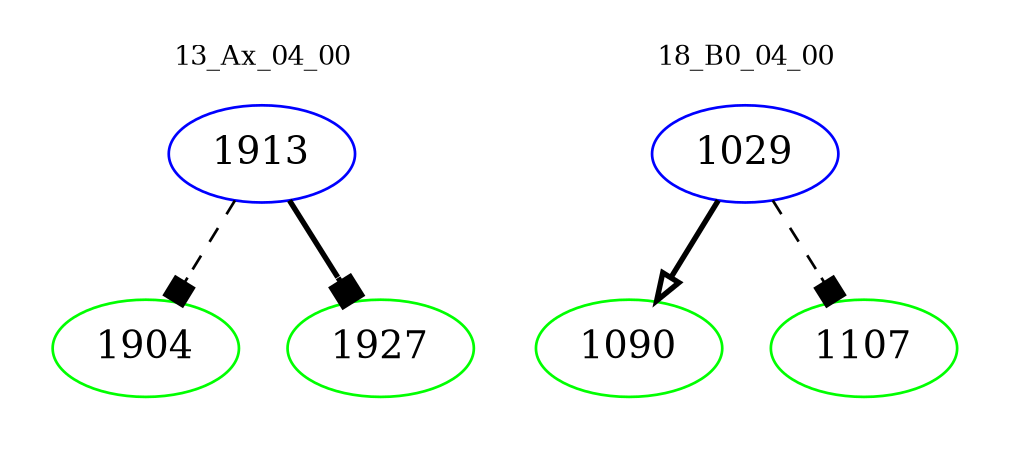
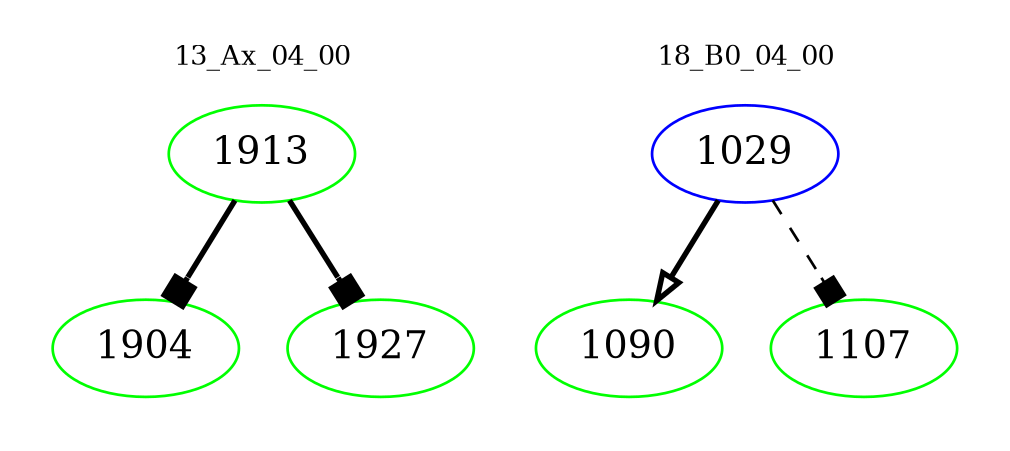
node "1913": color blue -> green
edge "1913" -> "1904": style dashed -> bold
